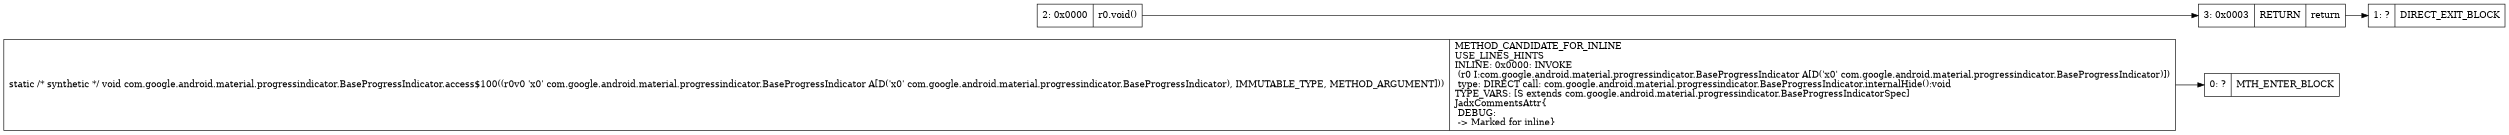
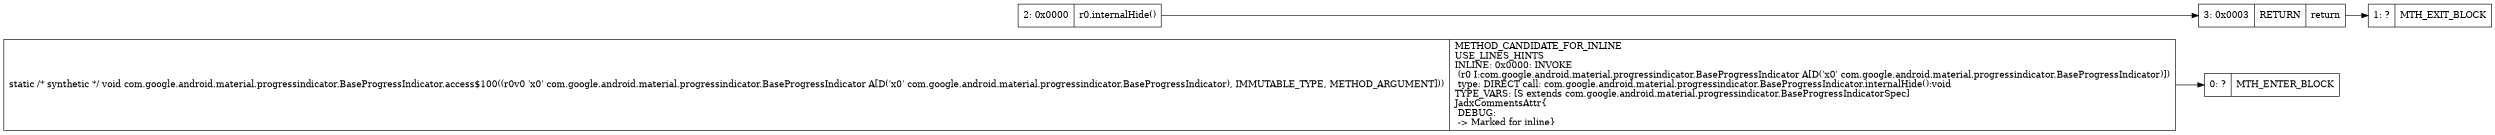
node "2: 0x0000": text "r0.void()" -> "r0.internalHide()"
node "1: ?": text "DIRECT_EXIT_BLOCK" -> "MTH_EXIT_BLOCK"
